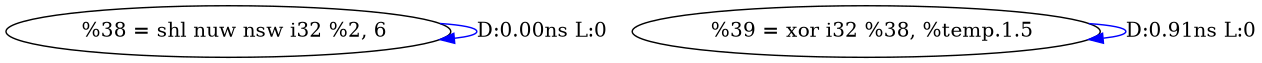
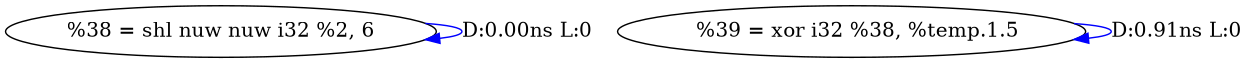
node "%38 = shl nuw nsw i32 %2, 6": label "%38 = shl nuw nsw i32 %2, 6" -> "%38 = shl nuw nuw i32 %2, 6"
